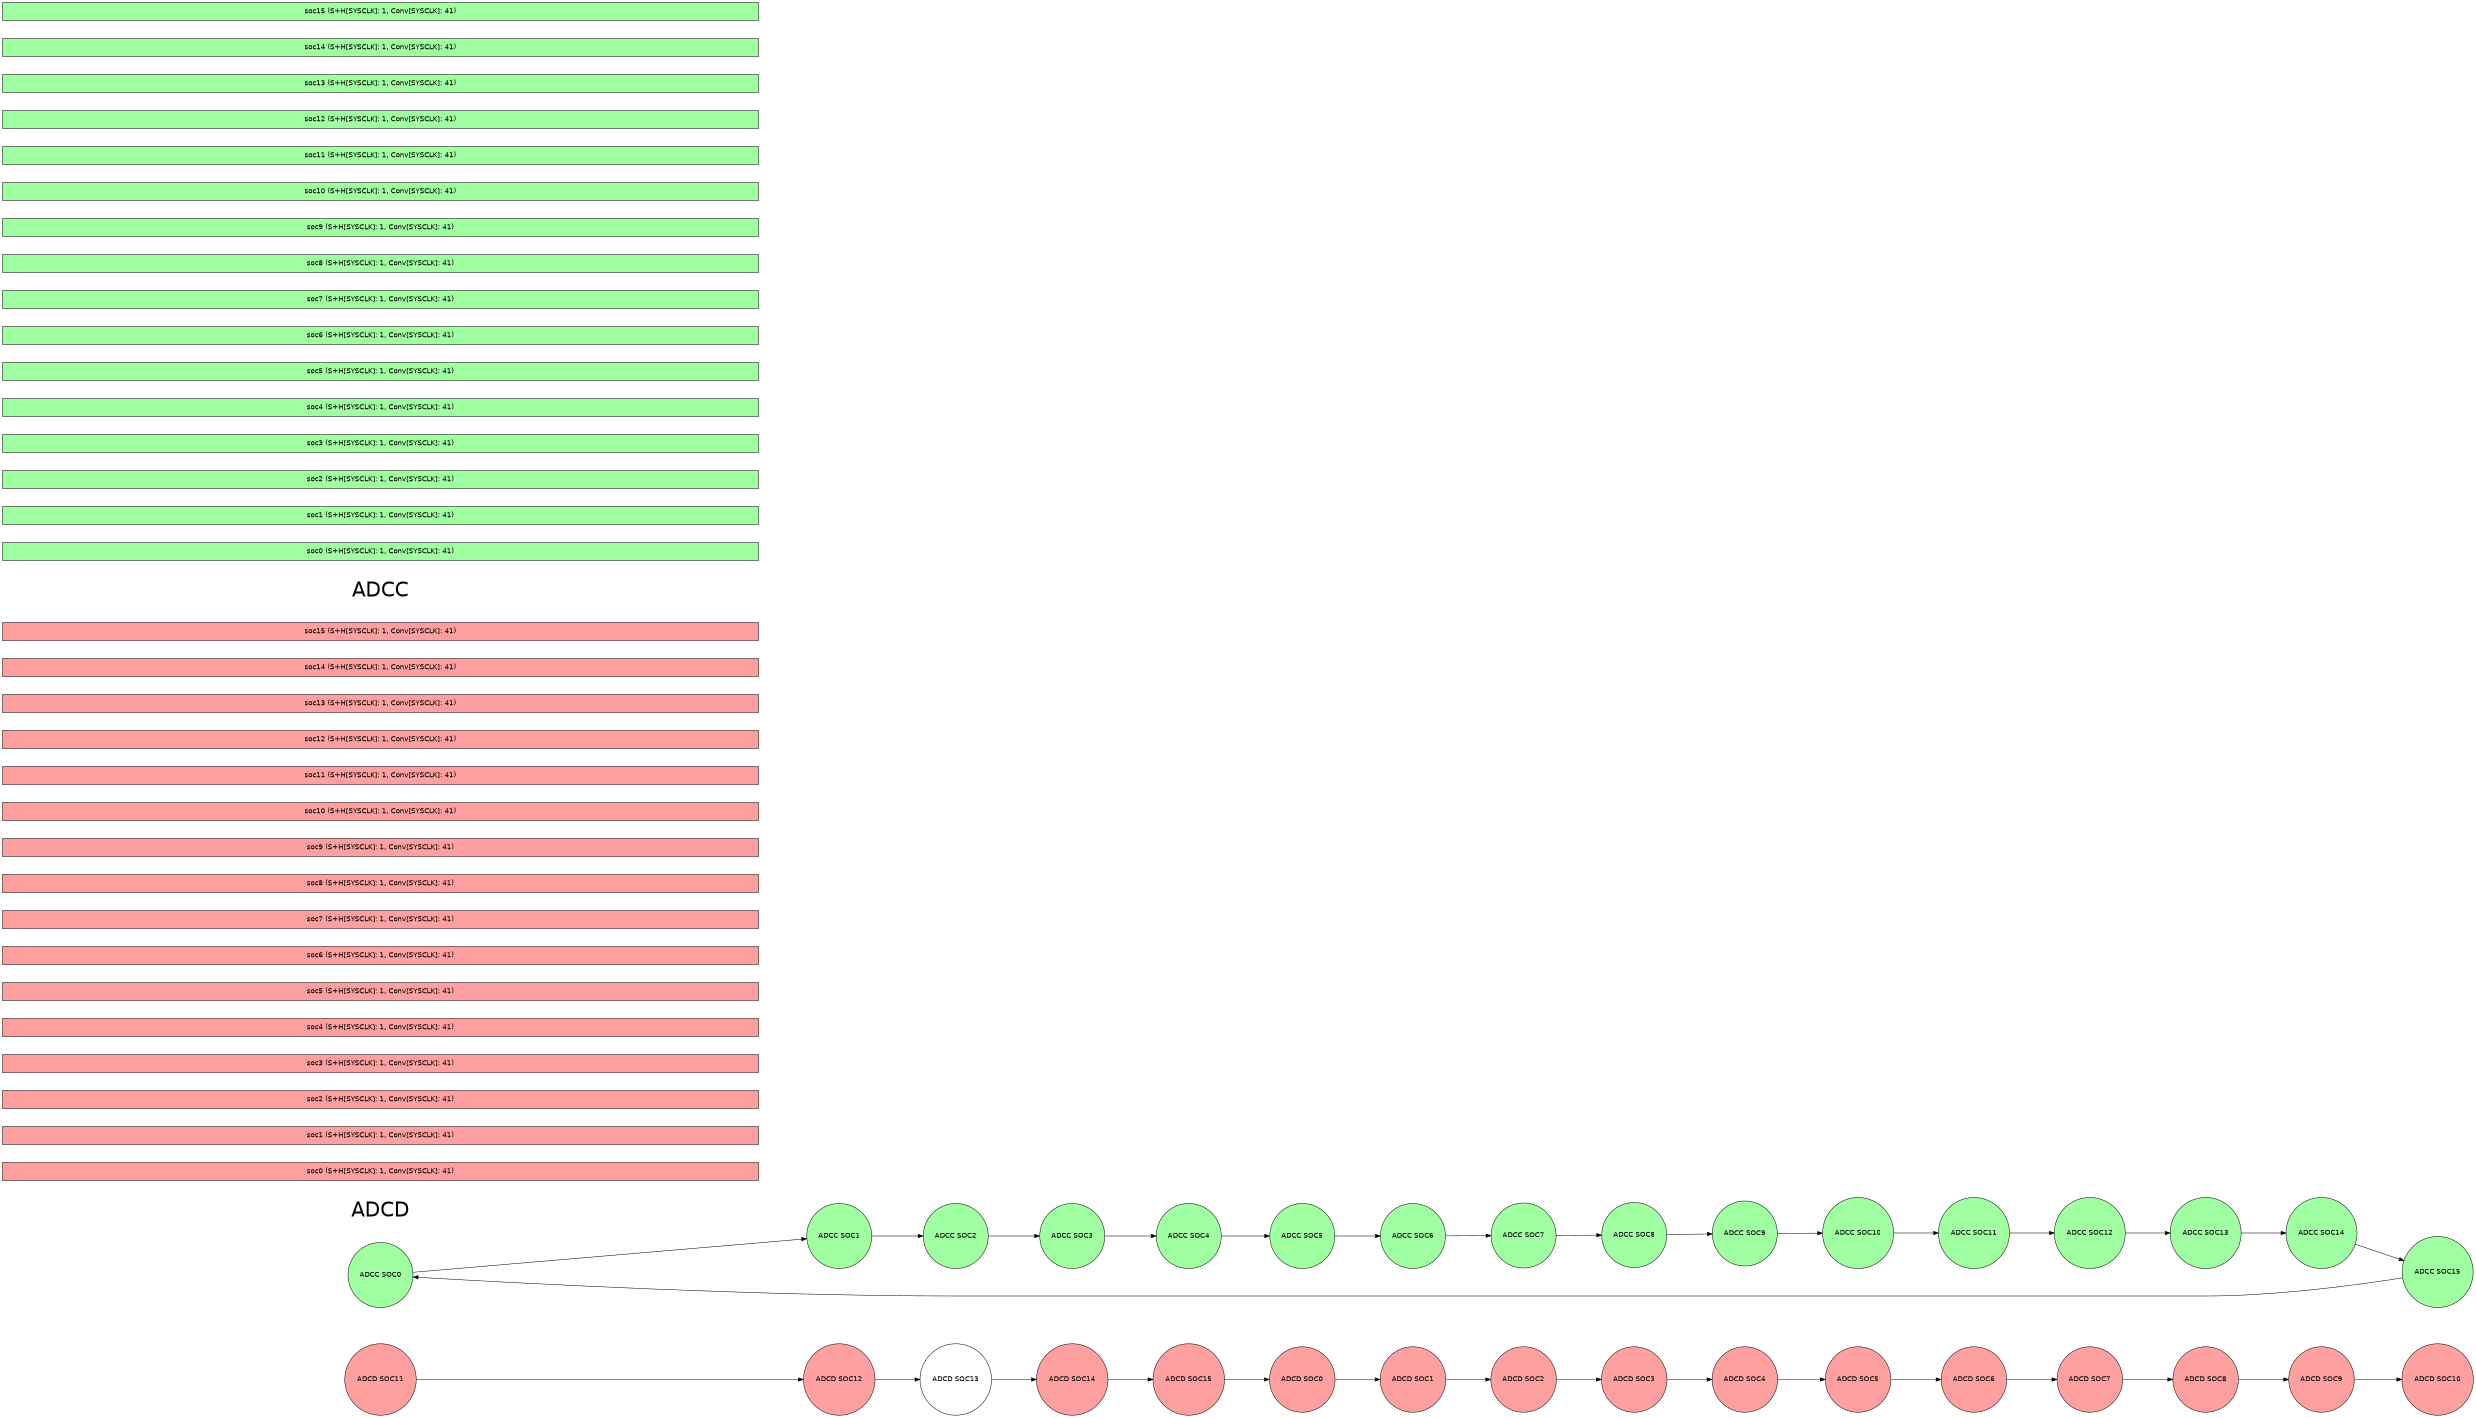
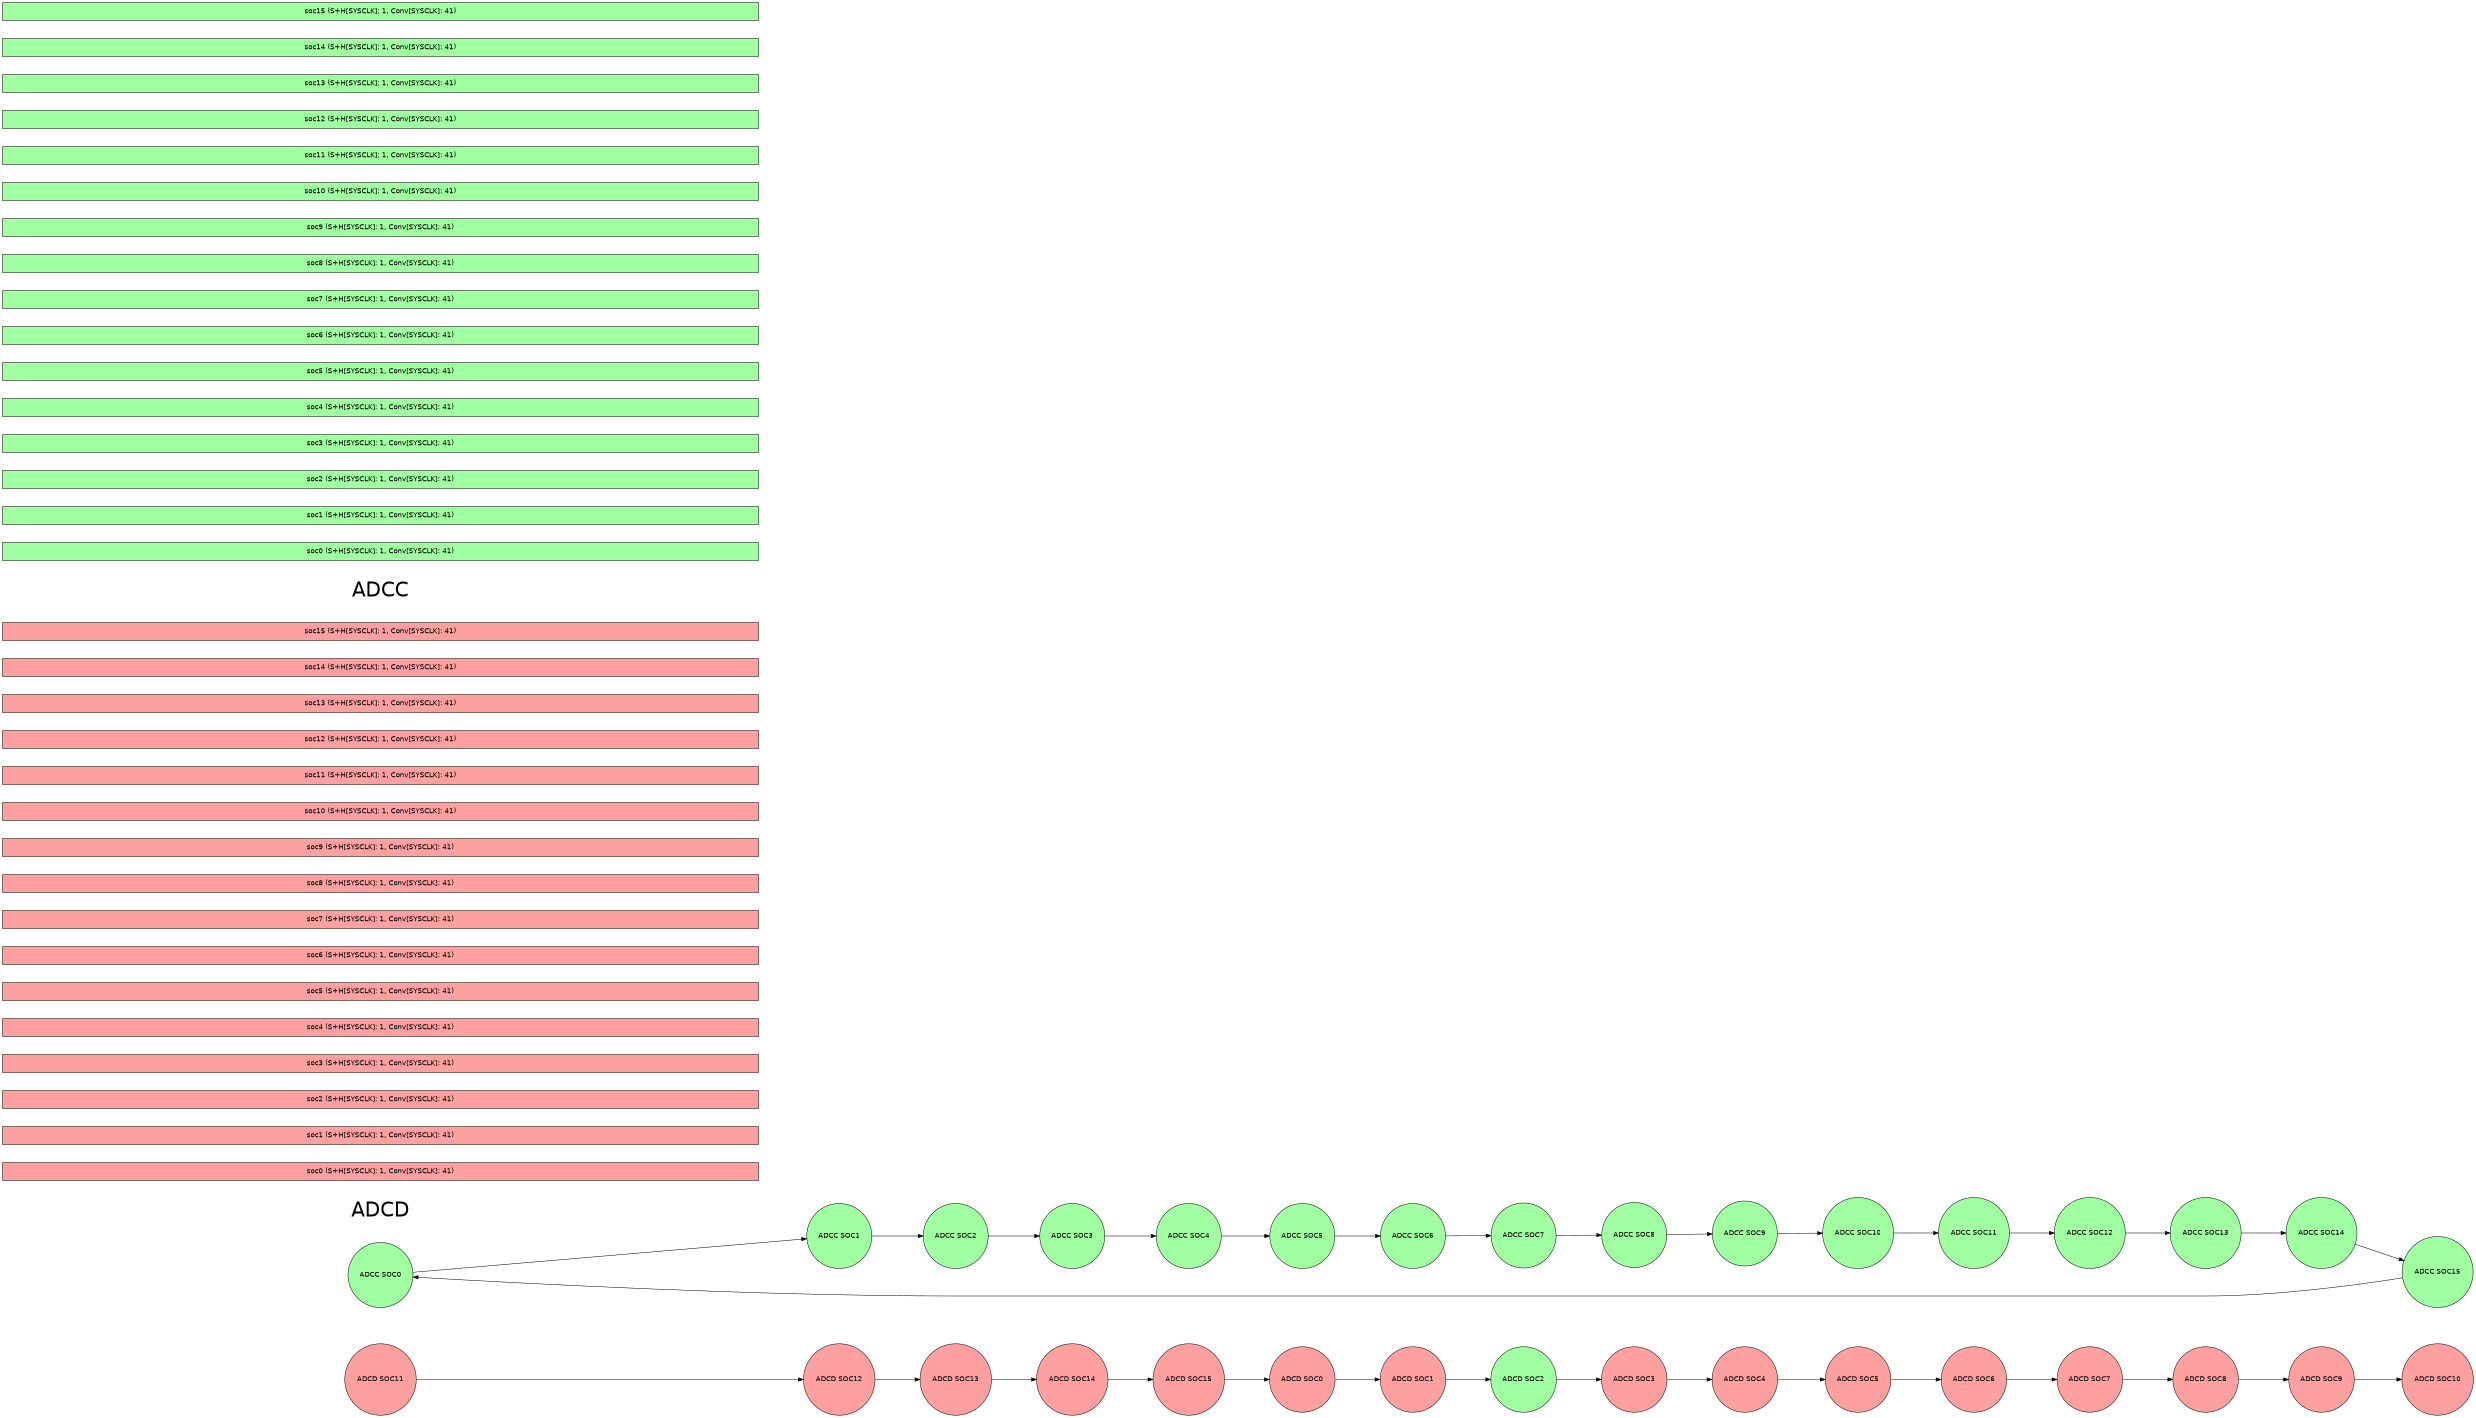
node "ADCD SOC13": fillcolor white -> #ffa0a0
node "ADCD SOC2": fillcolor #ffa0a0 -> #a0ffa0
